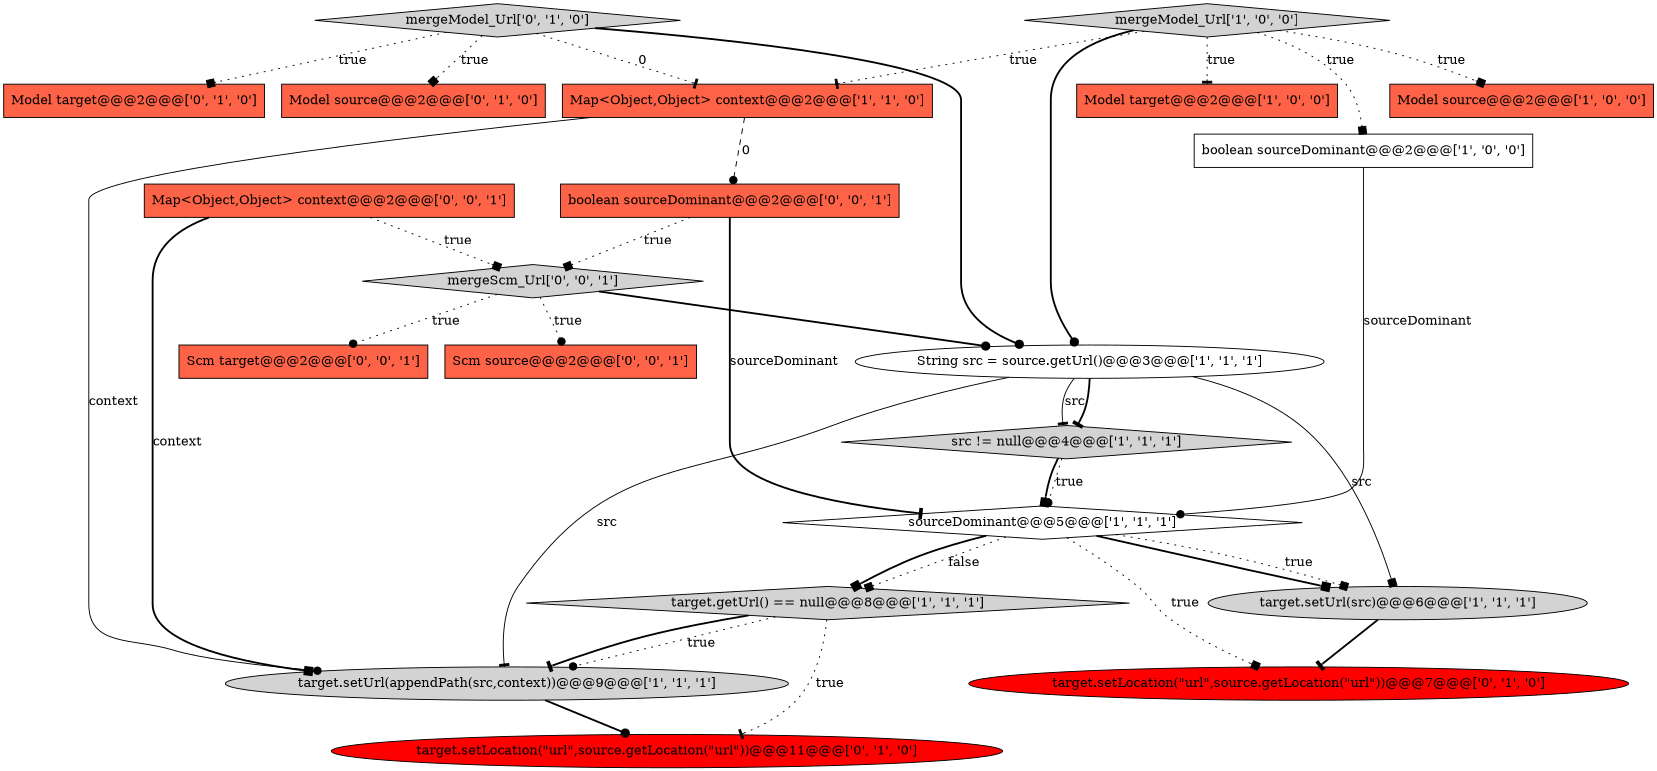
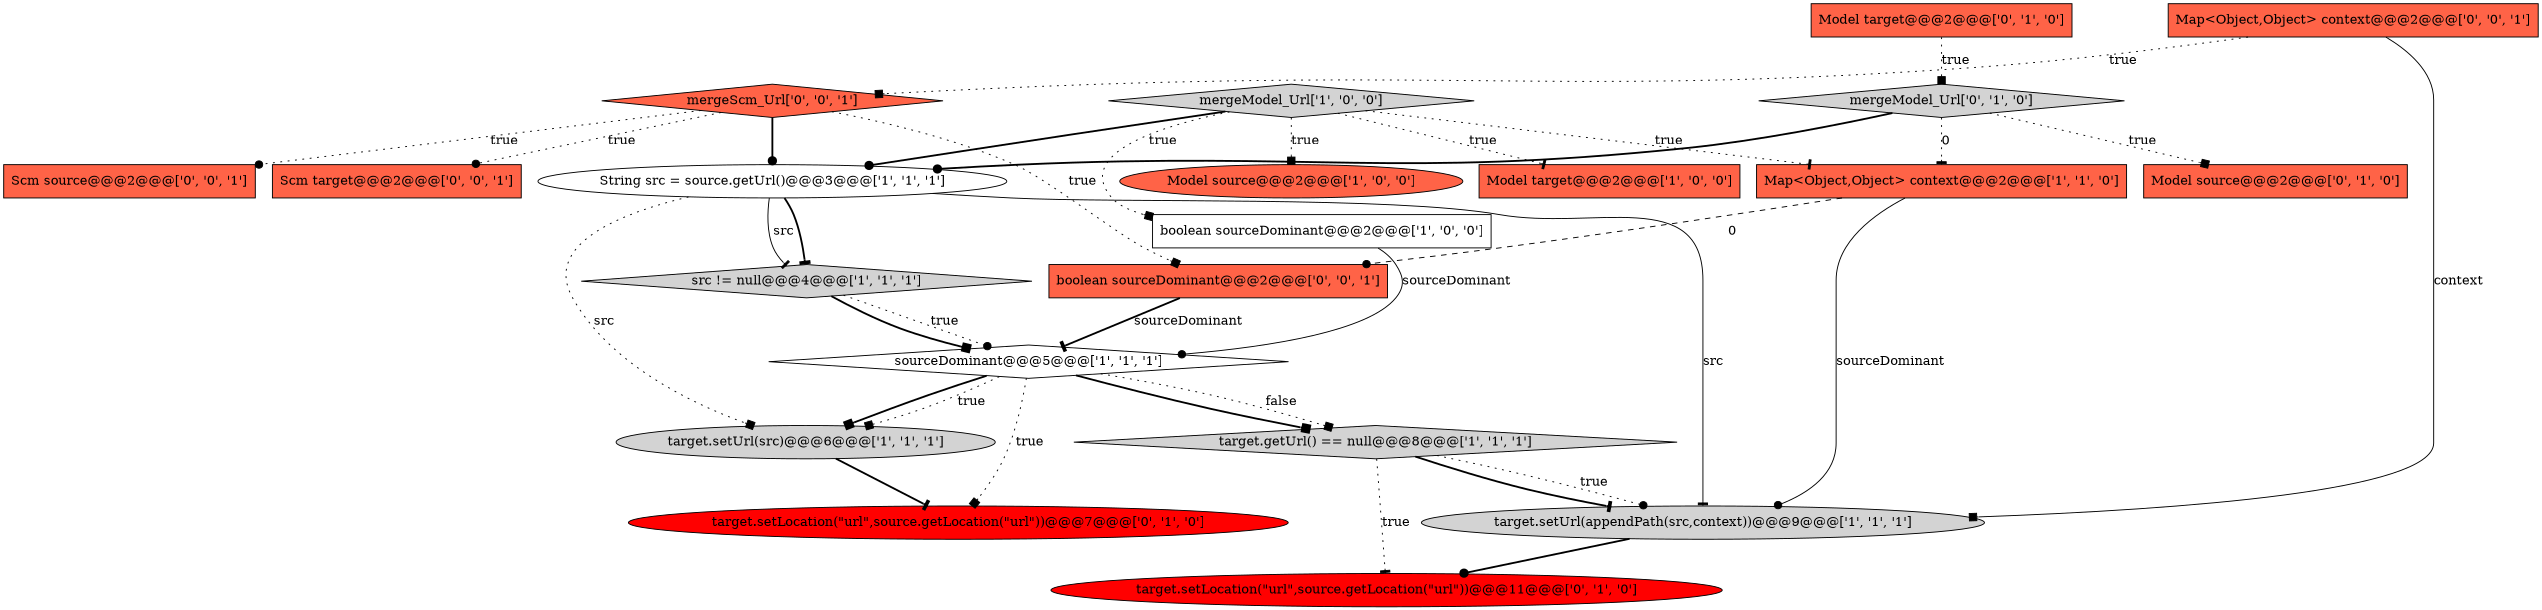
edge "mergeModel_Url['0', '1', '0']" -> "Model target@@@2@@@['0', '1', '0']": reversed
node "Model source@@@2@@@['1', '0', '0']": shape box -> ellipse
edge "boolean sourceDominant@@@2@@@['0', '0', '1']" -> "mergeScm_Url['0', '0', '1']": reversed
node "mergeScm_Url['0', '0', '1']": fillcolor lightgray -> tomato
edge "Map<Object,Object> context@@@2@@@['1', '1', '0']" -> "target.setUrl(appendPath(src,context))@@@9@@@['1', '1', '1']": label "context" -> "sourceDominant"
edge "String src = source.getUrl()@@@3@@@['1', '1', '1']" -> "target.setUrl(src)@@@6@@@['1', '1', '1']": style solid -> dotted
edge "Map<Object,Object> context@@@2@@@['0', '0', '1']" -> "target.setUrl(appendPath(src,context))@@@9@@@['1', '1', '1']": style bold -> solid
